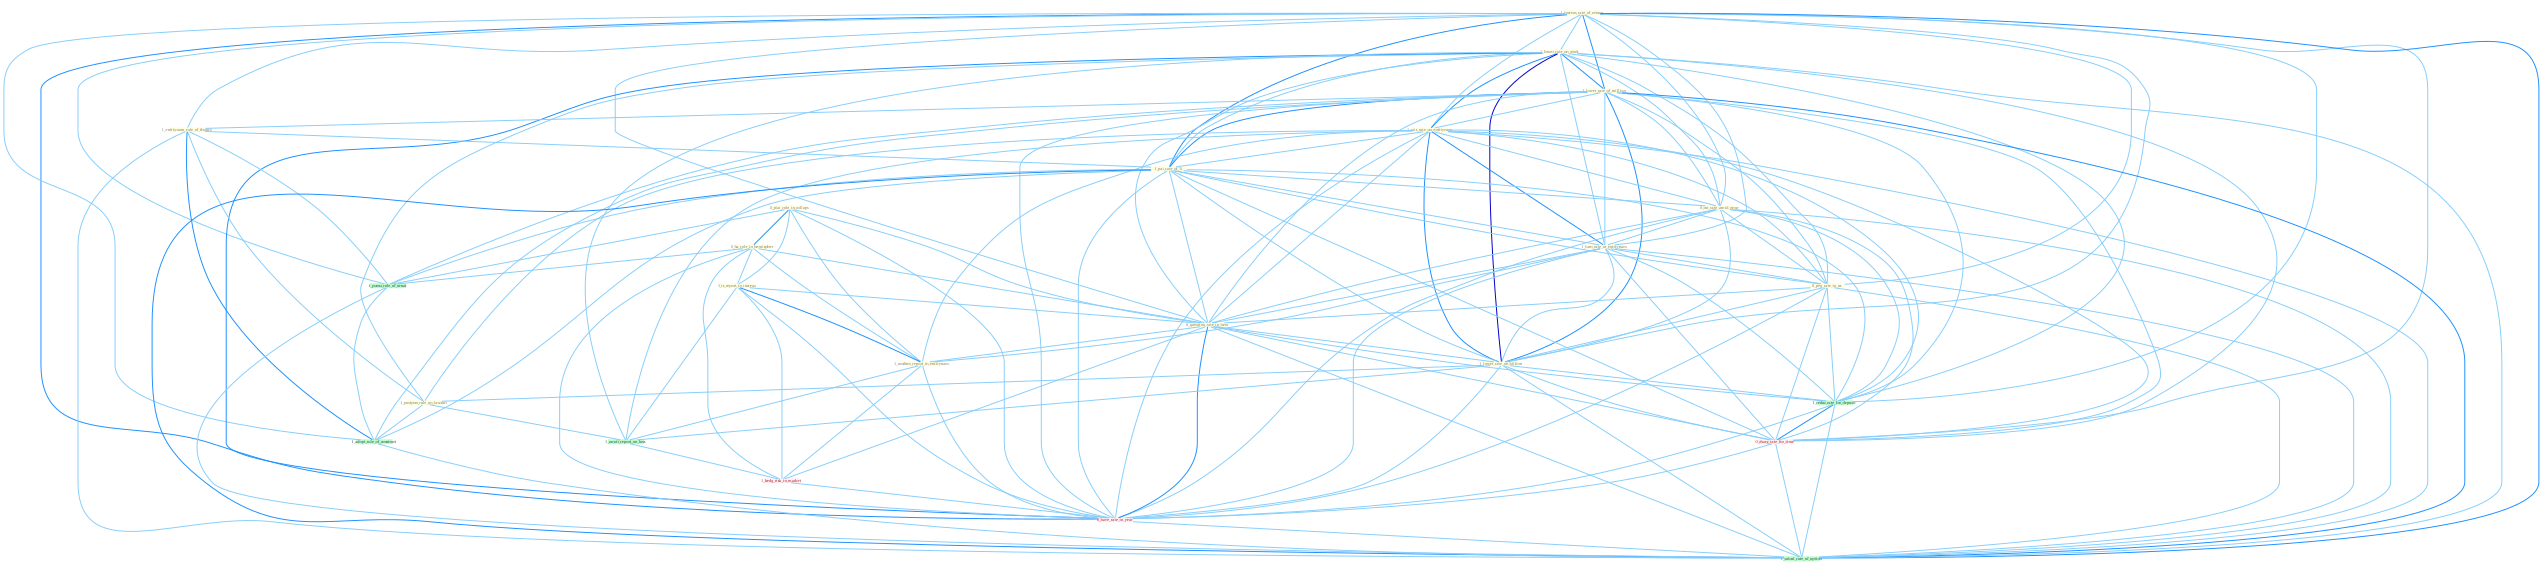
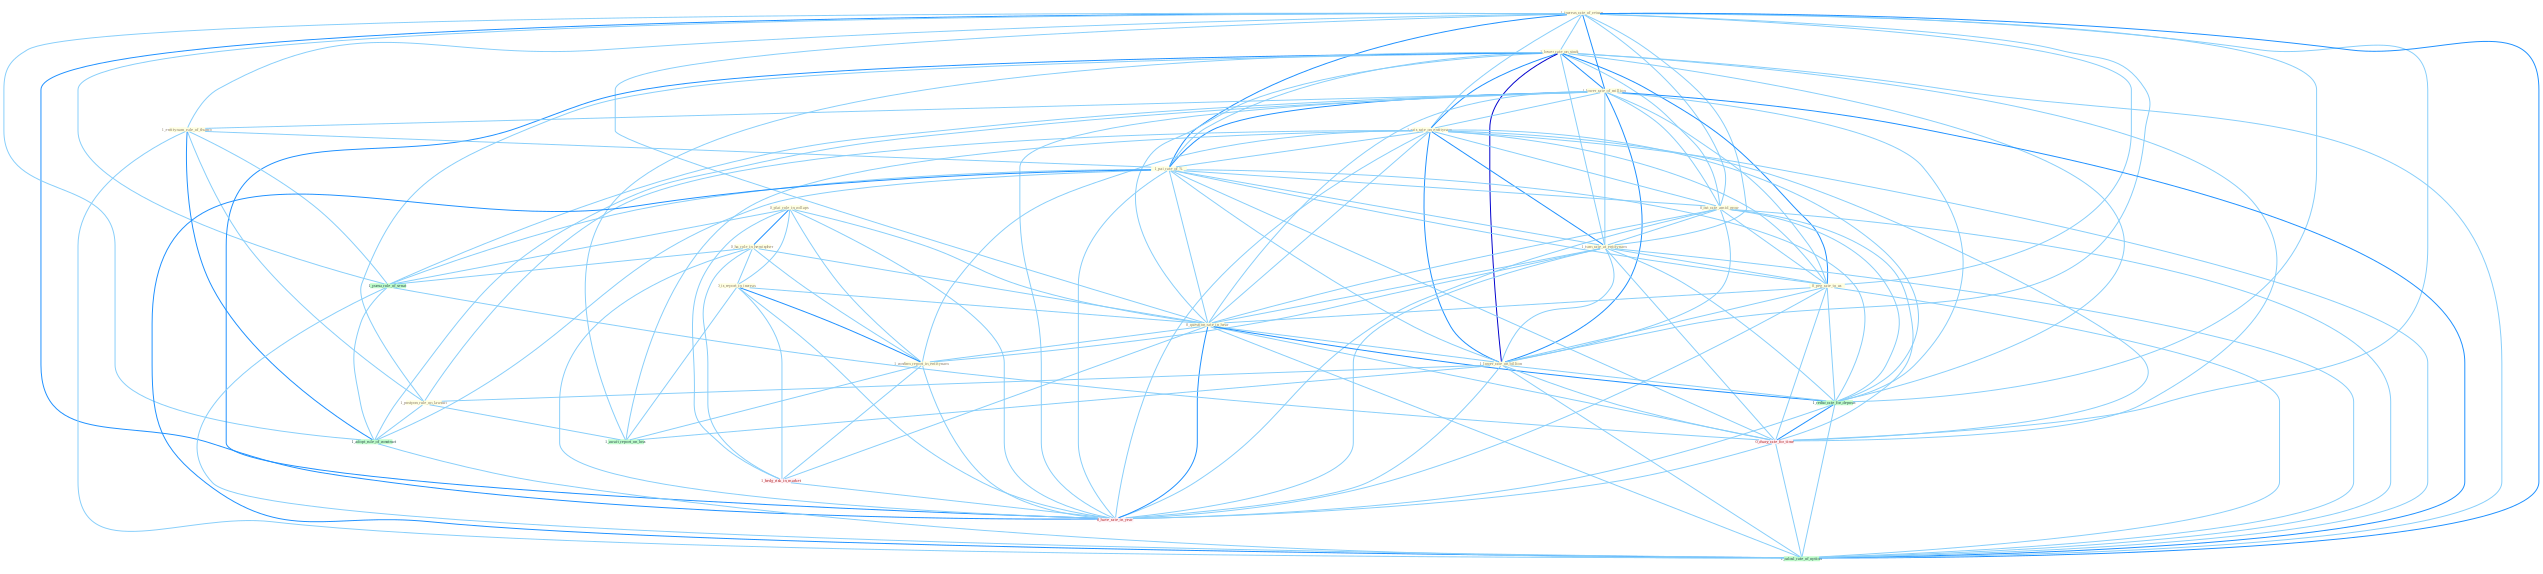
edge "1_lower_rate_on_stock" -- "0_peg_rate_to_us": color #87cefa -> #1e90ff
edge "1_lower_rate_of_million" -- "0_charg_rate_for_time": now "1_pursu_role_of_senat" -- "0_charg_rate_for_time"
edge "0_question_rate_in_hear" -- "1_reduc_rate_for_deposit": color #87cefa -> #1e90ff
edge "1_await_report_on_loss" -- "1_hedg_risk_in_market": now "0_plai_role_in_collaps" -- "1_hedg_risk_in_market"
edge "0_have_rate_in_year" -- "1_calcul_rate_of_option": removed
